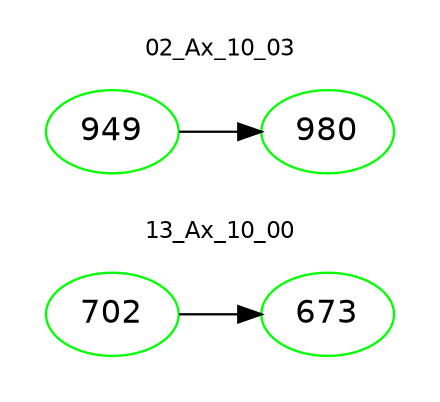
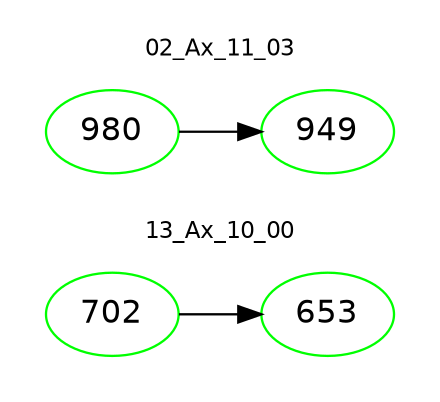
cluster "02_Ax_10_03": label "02_Ax_10_03" -> "02_Ax_11_03"
edge "949" -> "980": reversed
node "673": label "673" -> "653"
